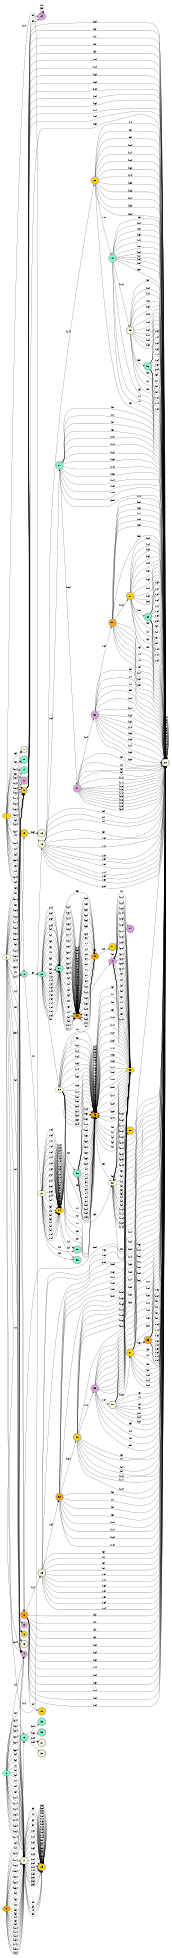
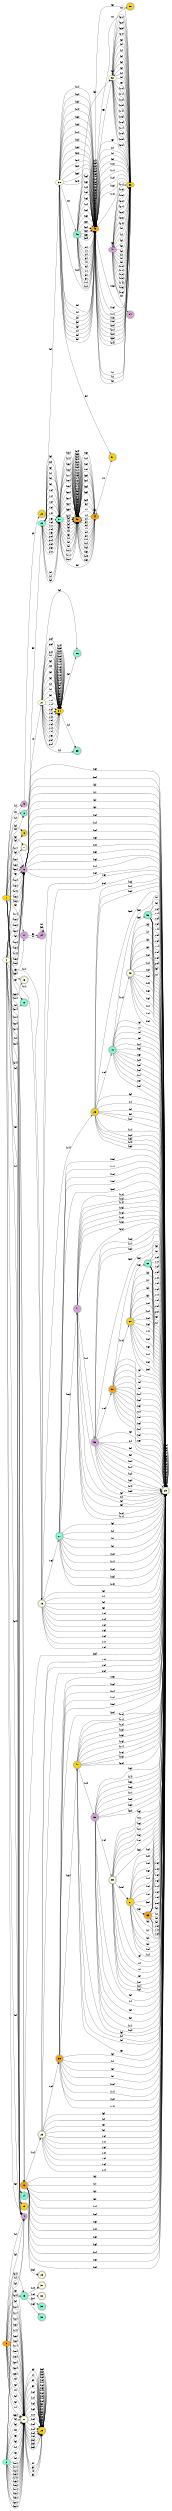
node "9": fillcolor gold -> plum
edge "8" -> "22": arrowhead box -> tee
edge "38" -> "47": now "38" -> "51"
